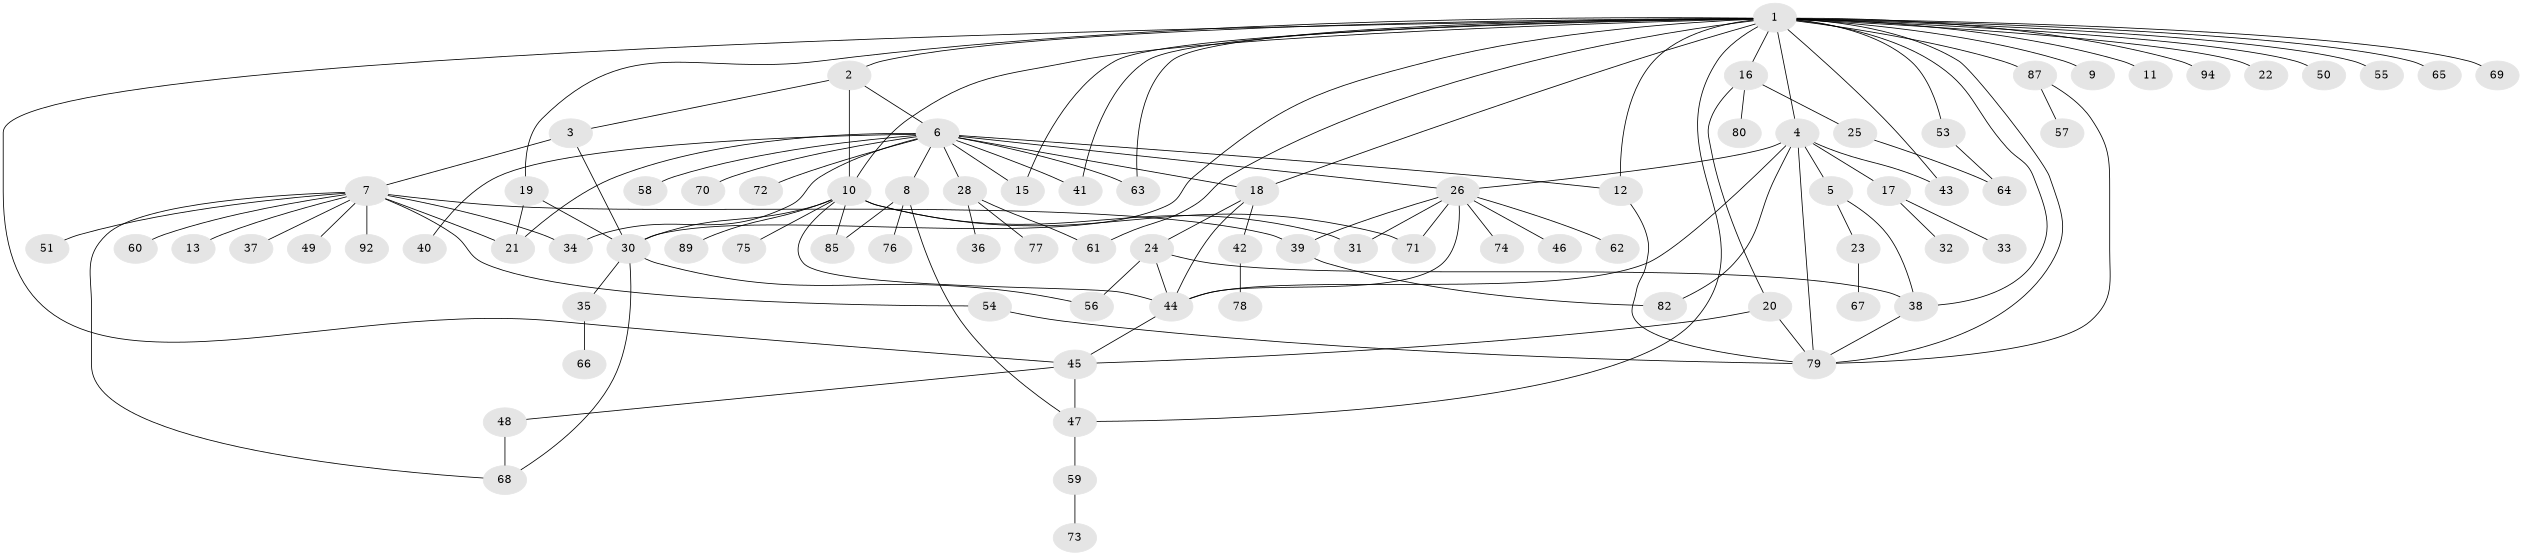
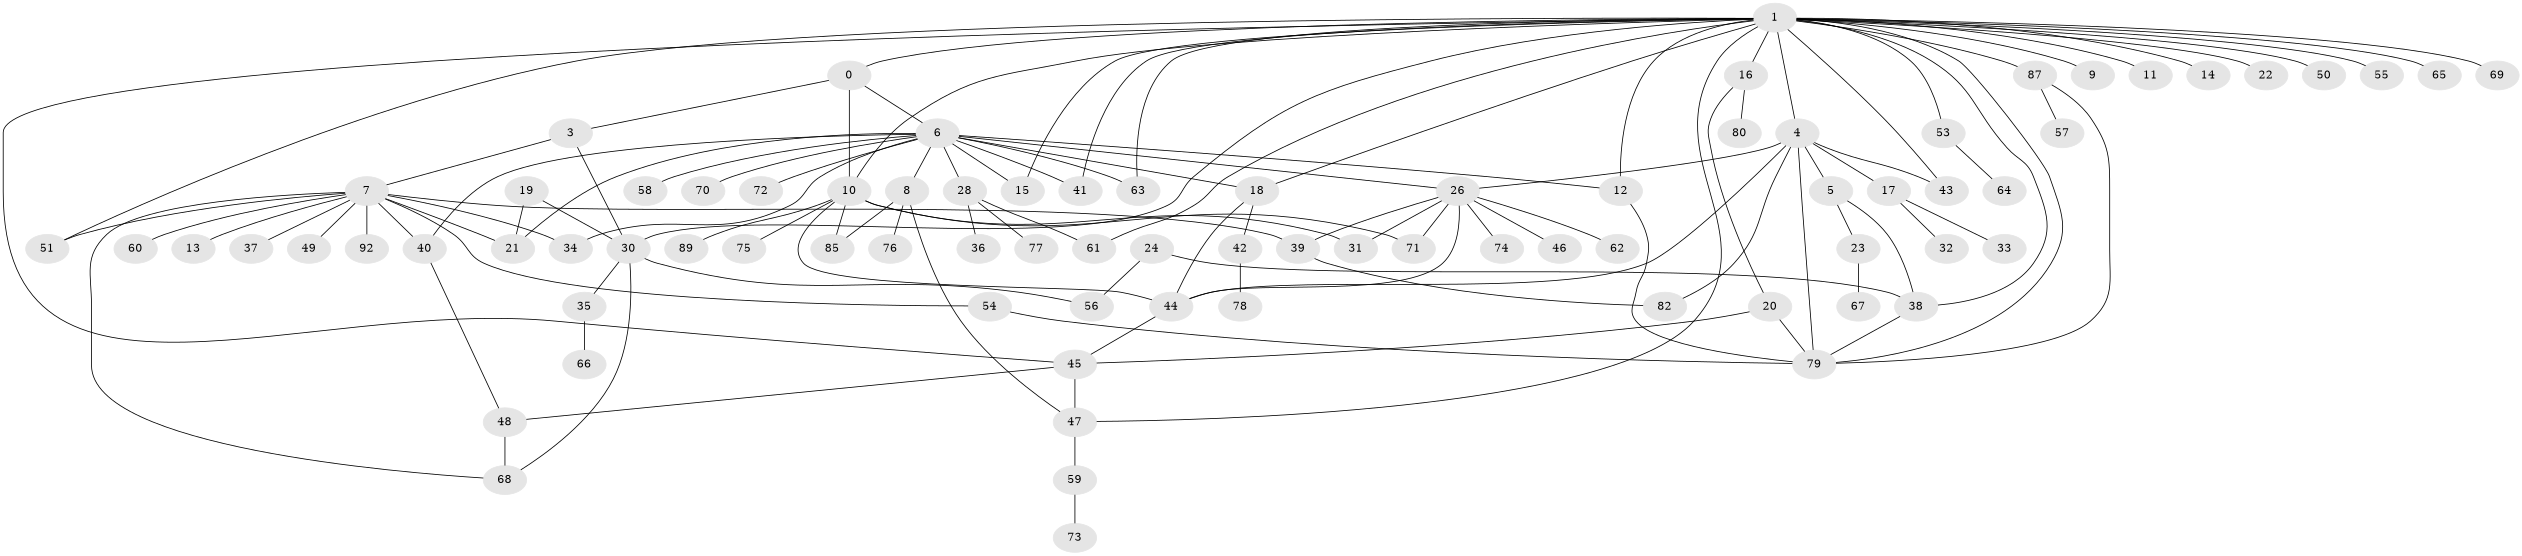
edge "1" -- "19": now "1" -- "51"
node "2": label "2" -> "0"
node "94": label "94" -> "14"
node "25": removed
edge "10" -- "30": removed
edge "7" -- "40": added
edge "18" -- "24": removed
edge "24" -- "44": removed
edge "40" -- "48": added
